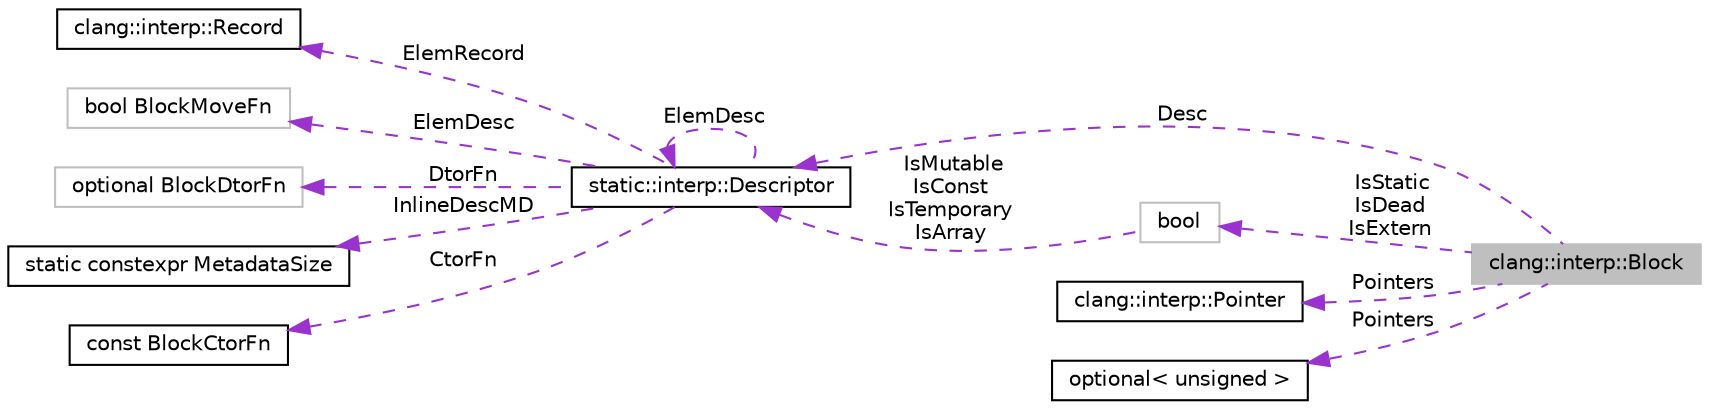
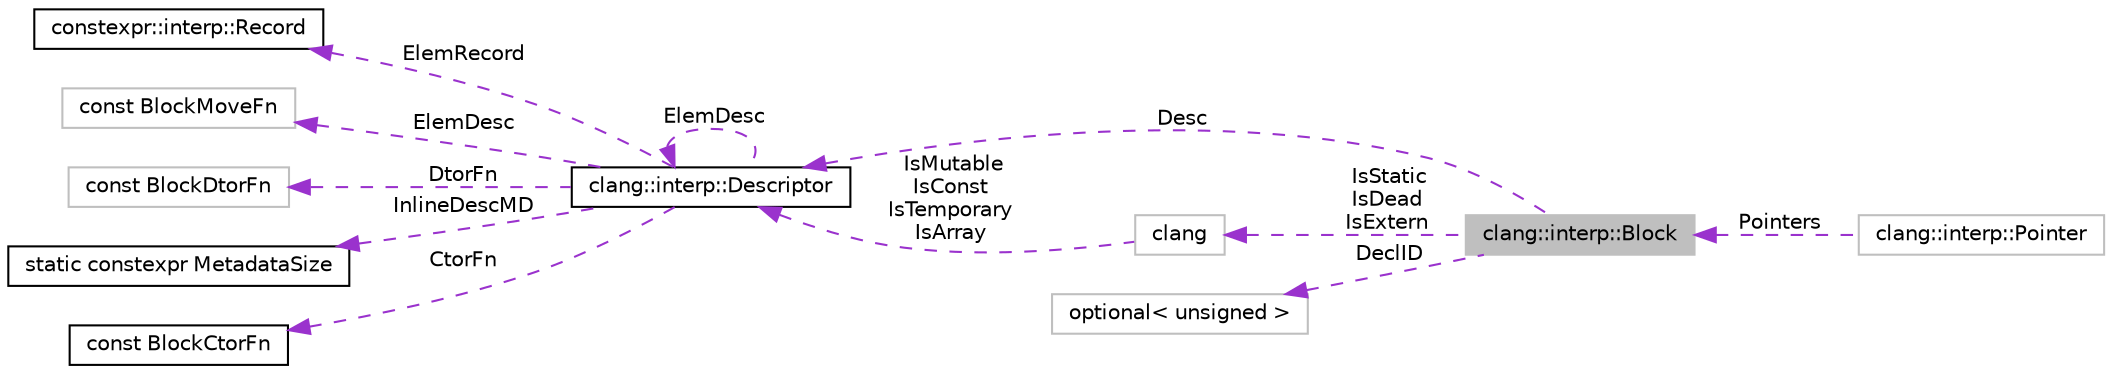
node "clang::interp::Record": label "clang::interp::Record" -> "constexpr::interp::Record"
node "bool BlockMoveFn": label "bool BlockMoveFn" -> "const BlockMoveFn"
node "optional BlockDtorFn": label "optional BlockDtorFn" -> "const BlockDtorFn"
node "static::interp::Descriptor": label "static::interp::Descriptor" -> "clang::interp::Descriptor"
node "bool": label "bool" -> "clang"
edge "clang::interp::Block" -> "clang::interp::Pointer": reversed
node "clang::interp::Pointer": color black -> grey75
edge "clang::interp::Block" -> "optional< unsigned >": label " Pointers" -> " DeclID"
node "optional< unsigned >": color black -> grey75
